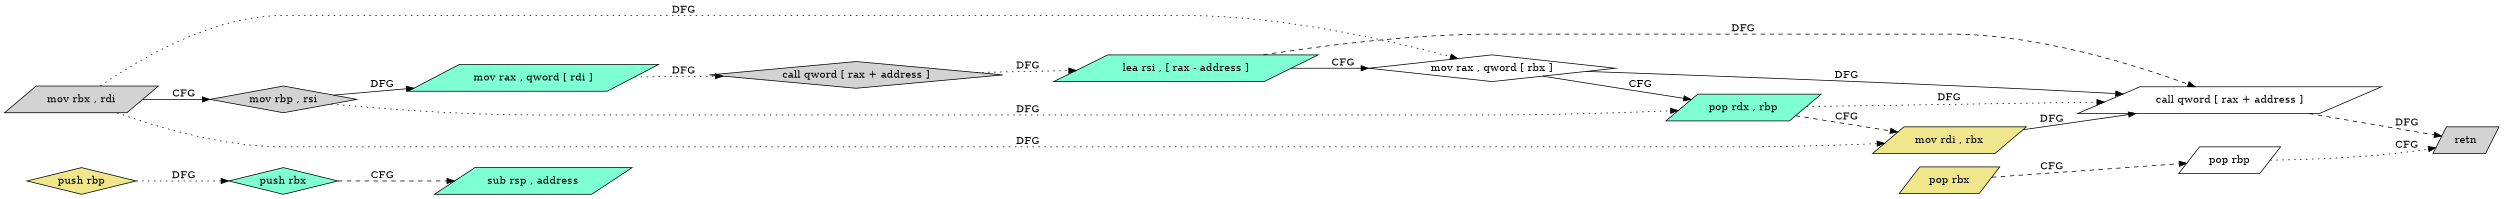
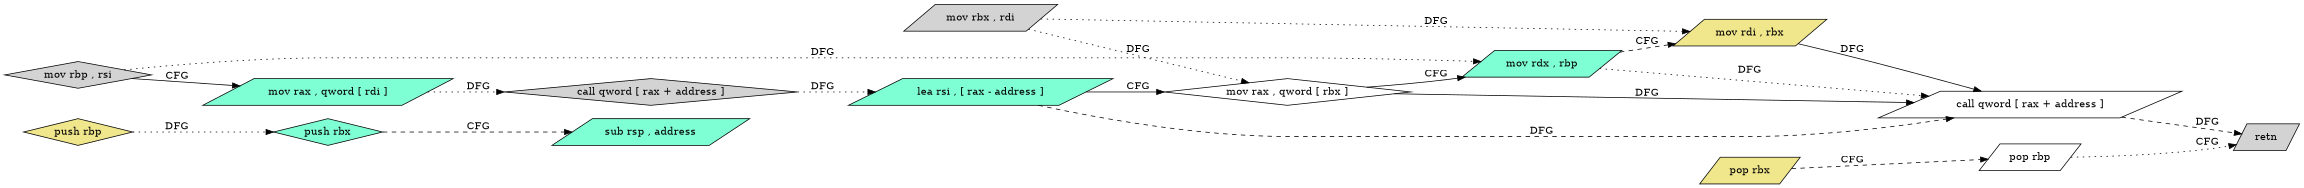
edge "mov rbp , rsi" -> "mov rax , qword [ rdi ]": label "DFG" -> "CFG"
edge "mov rbx , rdi" -> "mov rbp , rsi": removed, label "CFG"
node "pop rdx , rbp": label "pop rdx , rbp" -> "mov rdx , rbp"
